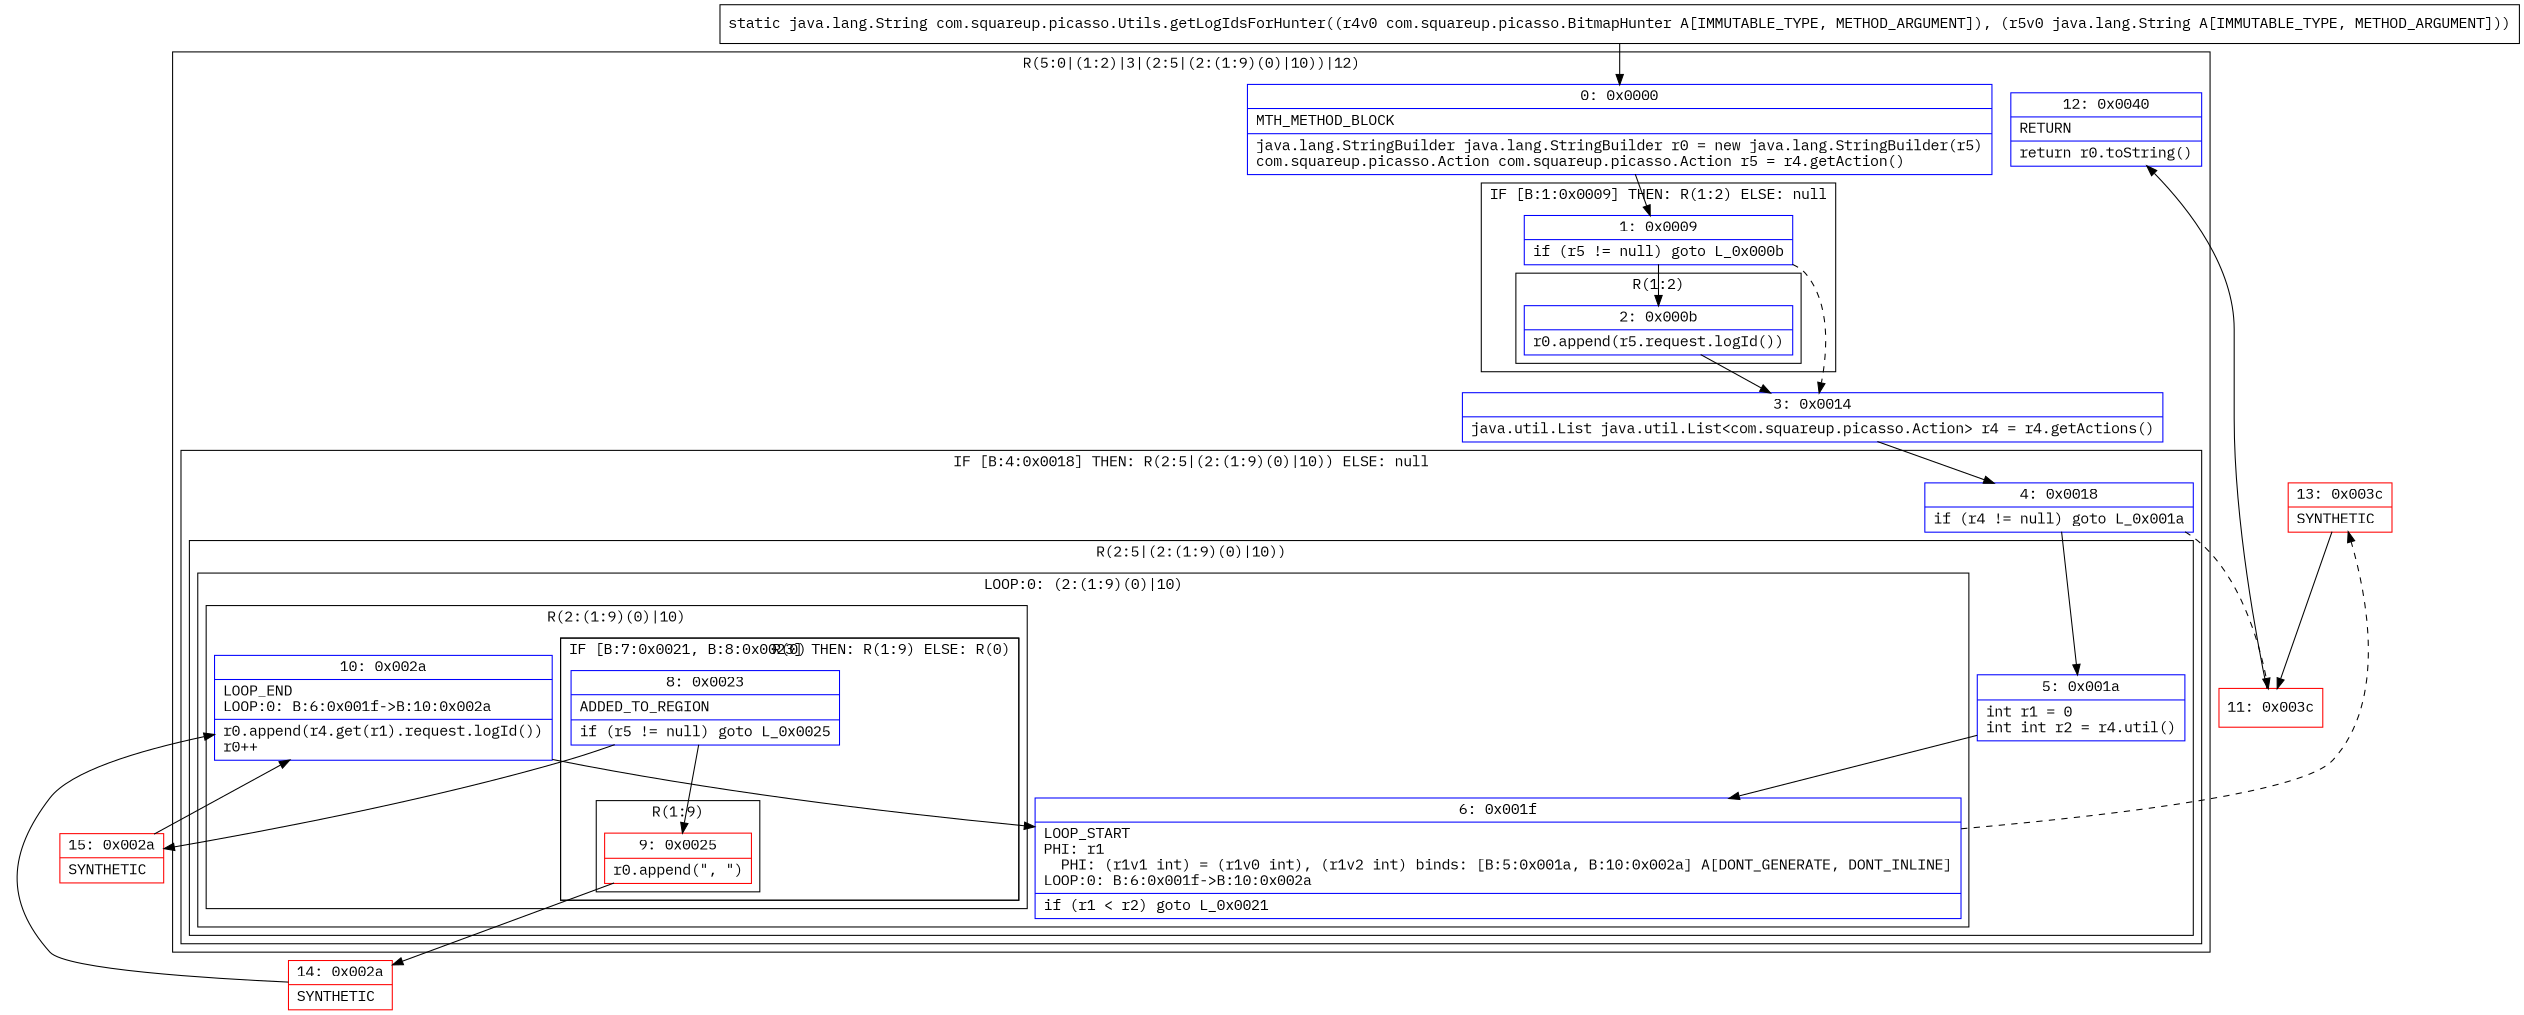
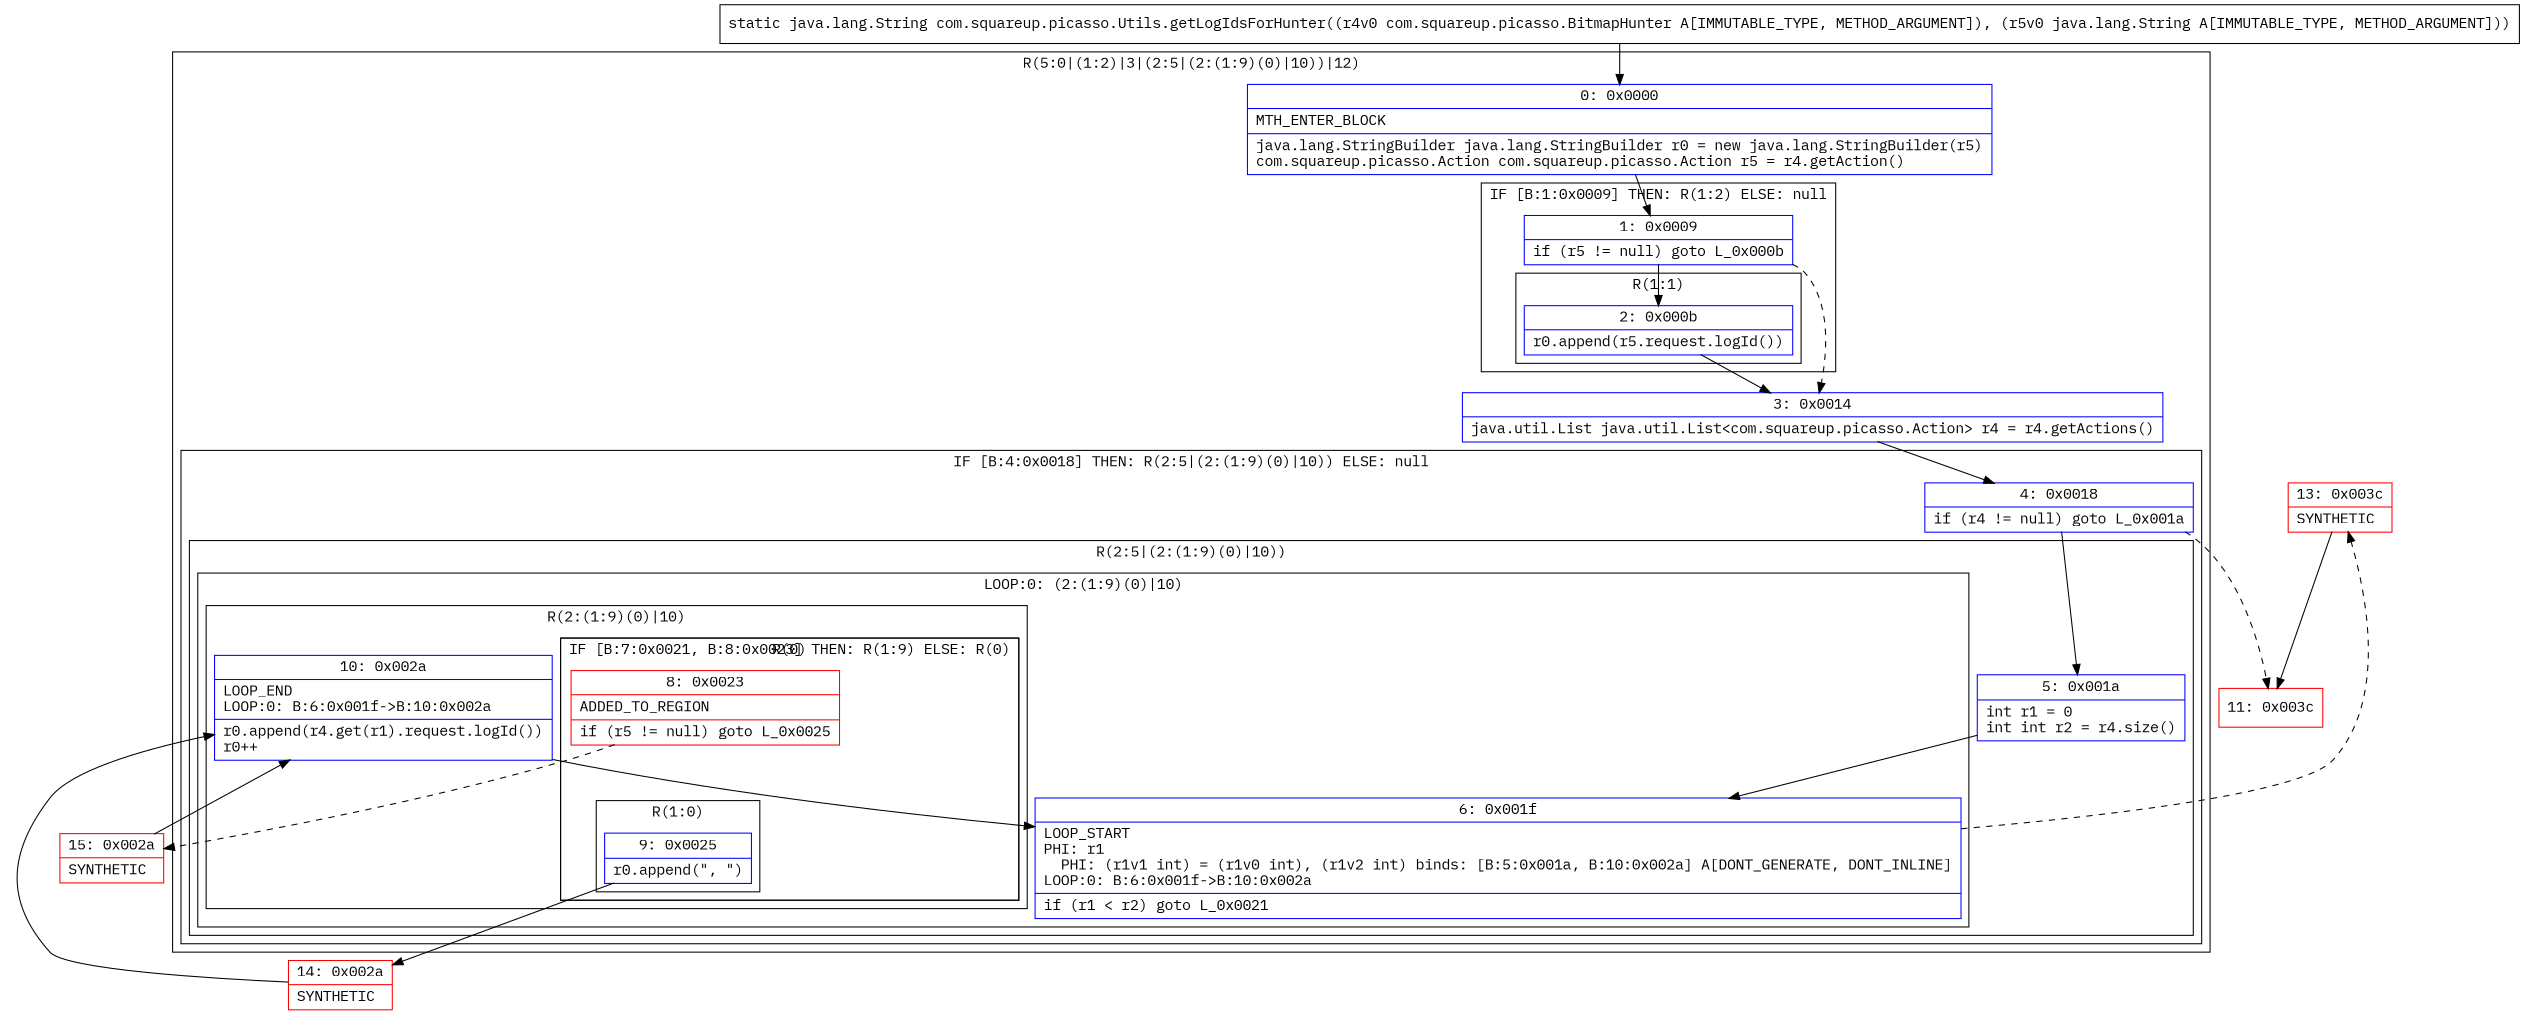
node "0: 0x0000": text "MTH_METHOD_BLOCK" -> "MTH_ENTER_BLOCK"
node "12: 0x0040": removed
cluster "R(1:2)": label "R(1:2)" -> "R(1:1)"
node "8: 0x0023": color blue -> red
node "5: 0x001a": text "int int r2 = r4.util()" -> "int int r2 = r4.size()"
edge "8: 0x0023" -> "9: 0x0025": removed
edge "8: 0x0023" -> "15: 0x002a": style solid -> dashed
cluster "R(1:9)": label "R(1:9)" -> "R(1:0)"
node "9: 0x0025": color red -> blue
